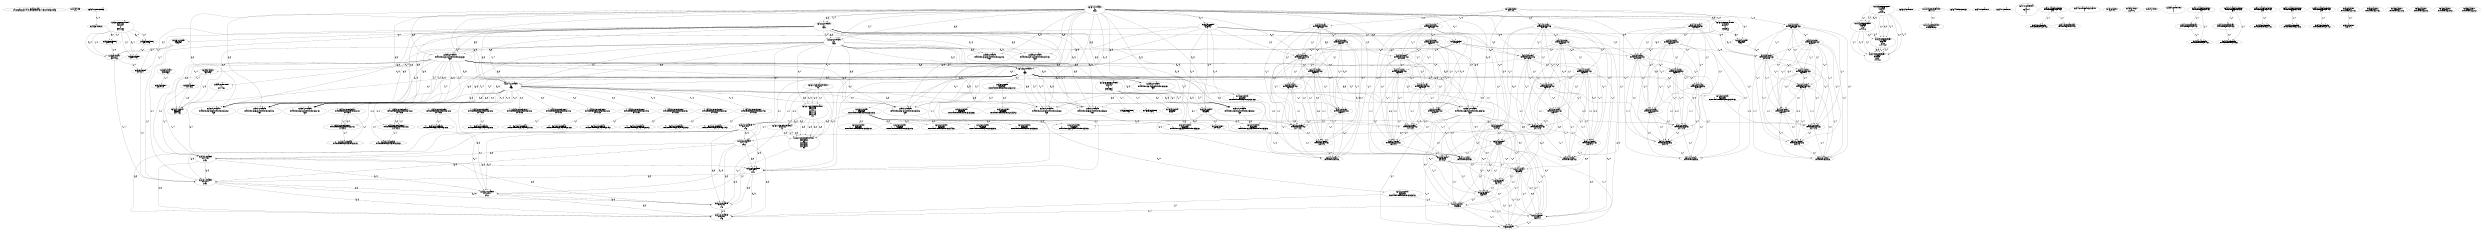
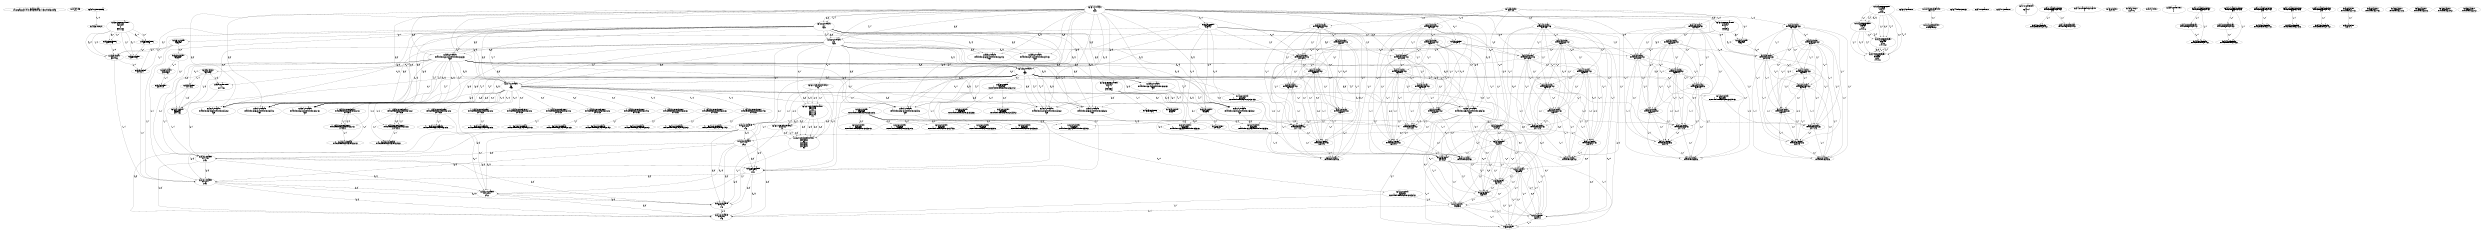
node "268466376.wsprintfW 3221790720 268501204 0": added
edge "268464433.lstrcatW retval_lstrlenW_32840_32 268500944" -> "268464692.lstrcatW retval_lstrlenW_32840_32 268497764": now "268464433.lstrcatW retval_lstrlenW_32840_32 268500944" -> "268464433.lstrcatW 3221798912 268500944"
edge "268453967.lstrcpyW 3221774336 268497976" -> "268453998.CreateMutexW 0 0 3221774336": added, label "(1-->3)"
node "268465263.RegCloseKey 2147417376": removed
